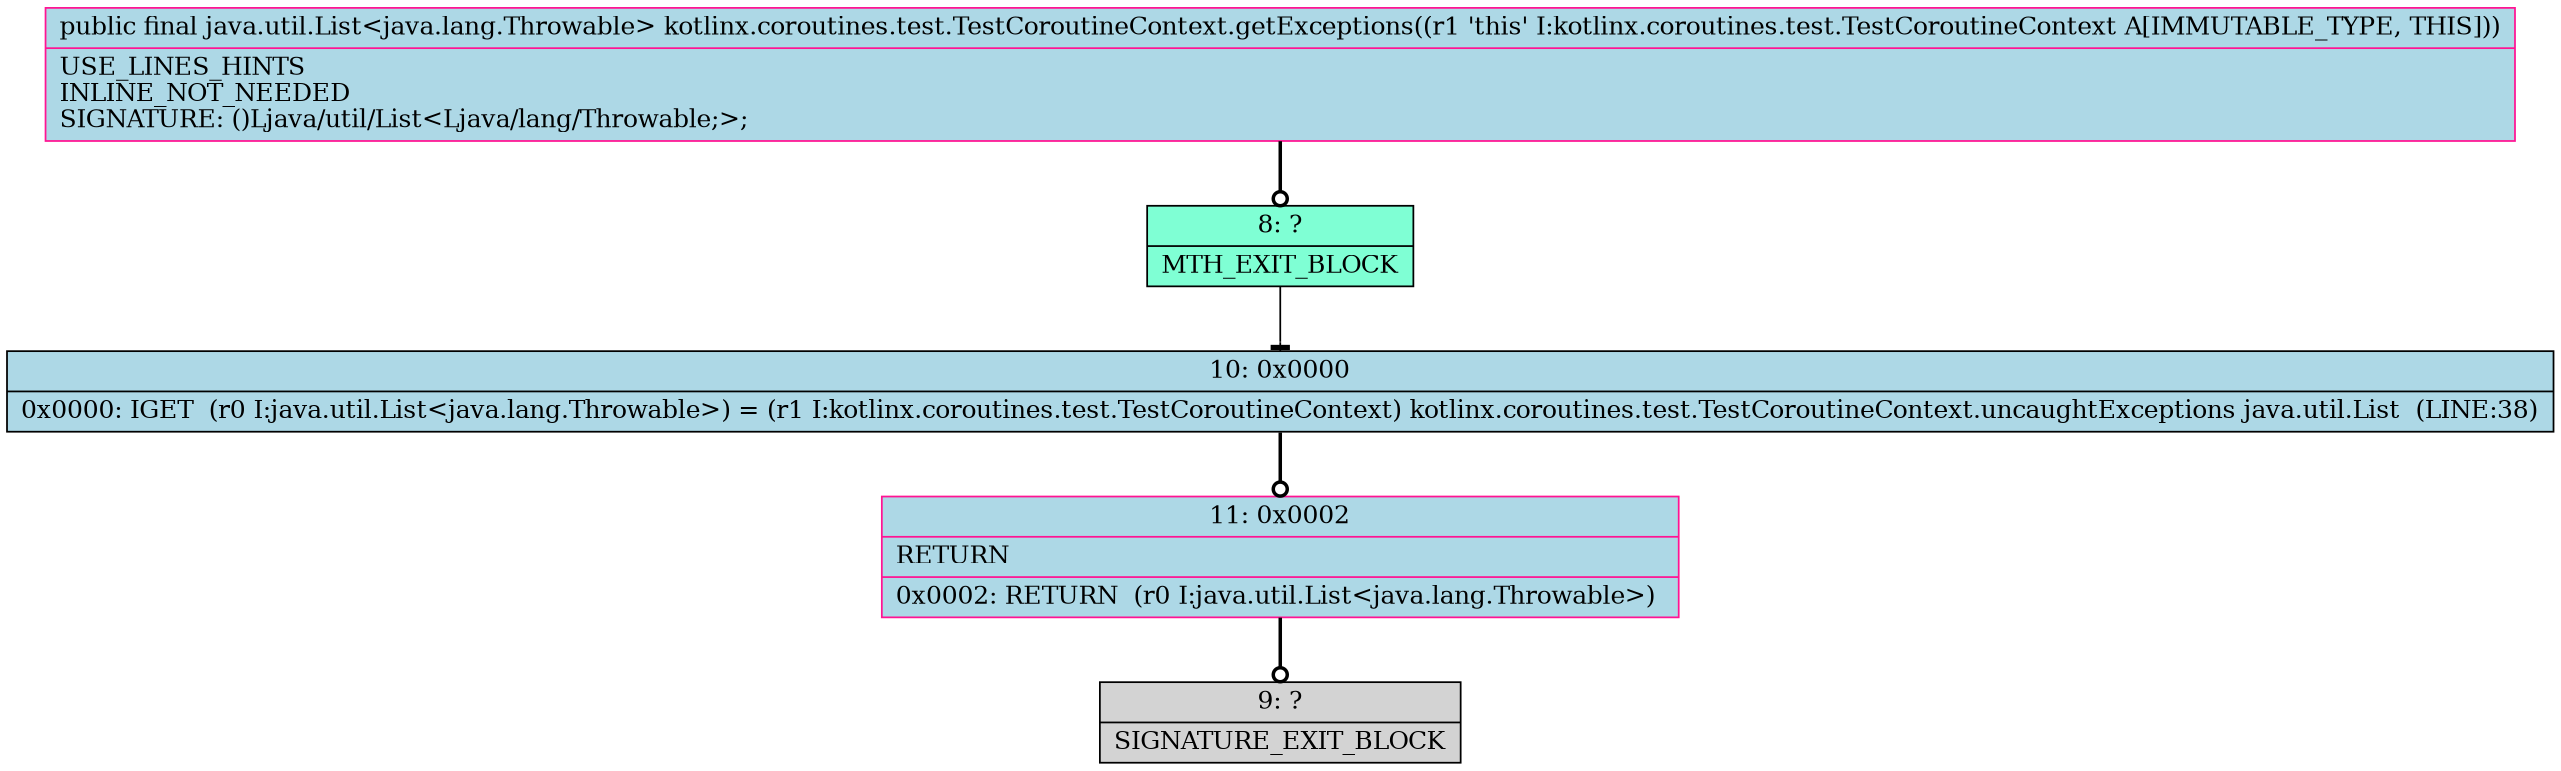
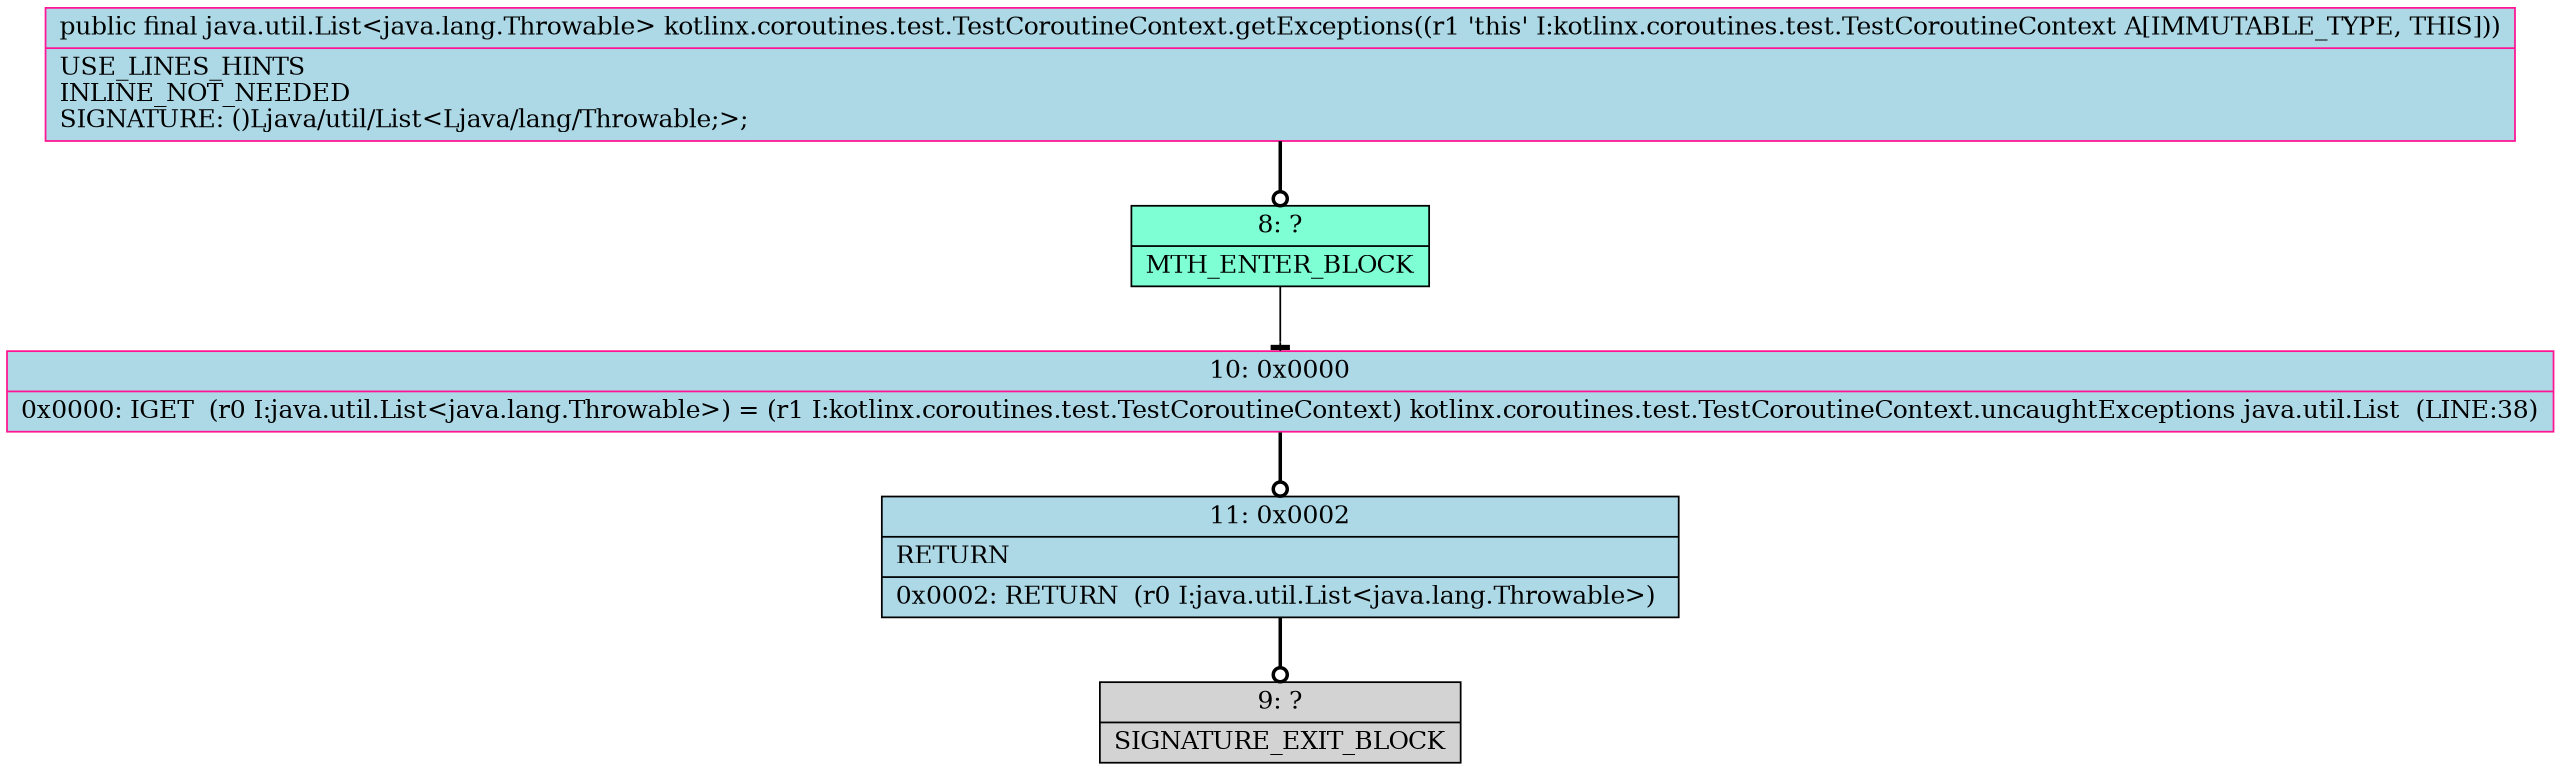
node "8: ?": text "MTH_EXIT_BLOCK" -> "MTH_ENTER_BLOCK"
node "10: 0x0000": color black -> deeppink
node "11: 0x0002": color deeppink -> black
